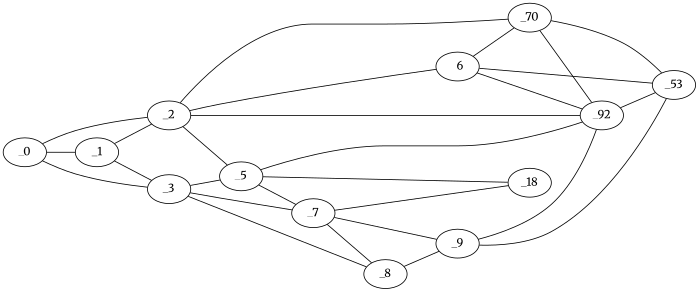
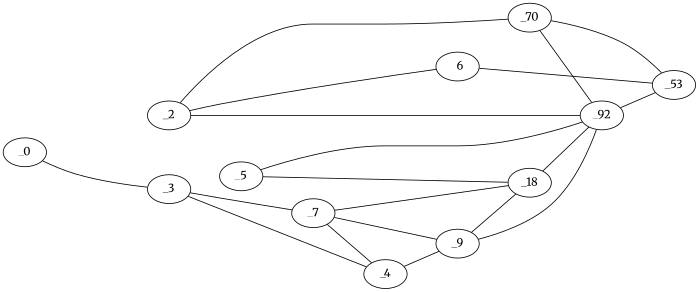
edge "_70" -- "_6": removed
edge "_6" -- "_92": now "_18" -- "_92"
edge "_2" -- "_0": removed
edge "_2" -- "_5": removed
node "_1": removed
edge "_5" -- "_3": removed
edge "_5" -- "_7": removed
edge "_53" -- "_9": now "_18" -- "_9"
node "_8": label "_8" -> "_4"
